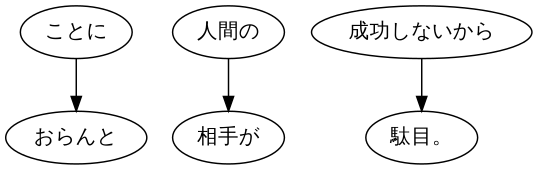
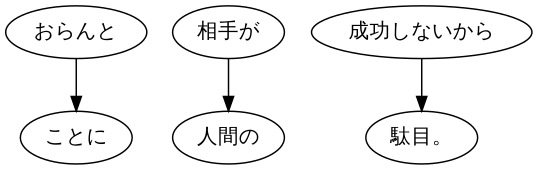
edge "ことに" -> "おらんと": reversed
edge "人間の" -> "相手が": reversed
